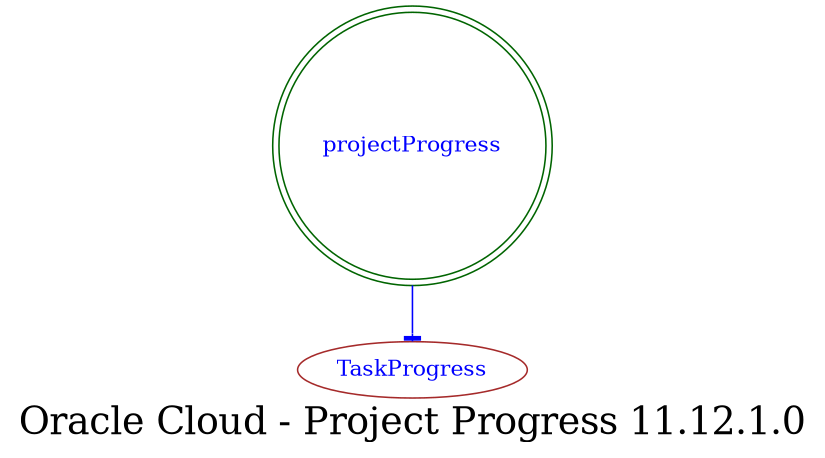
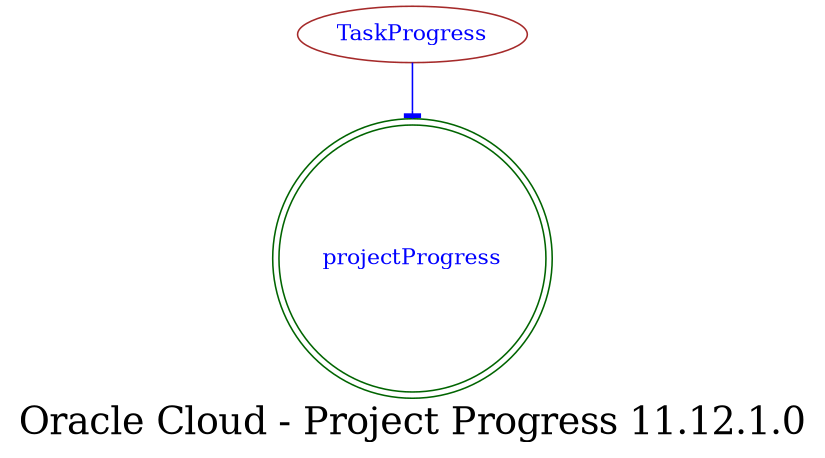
edge "projectProgress" -> "TaskProgress": reversed
